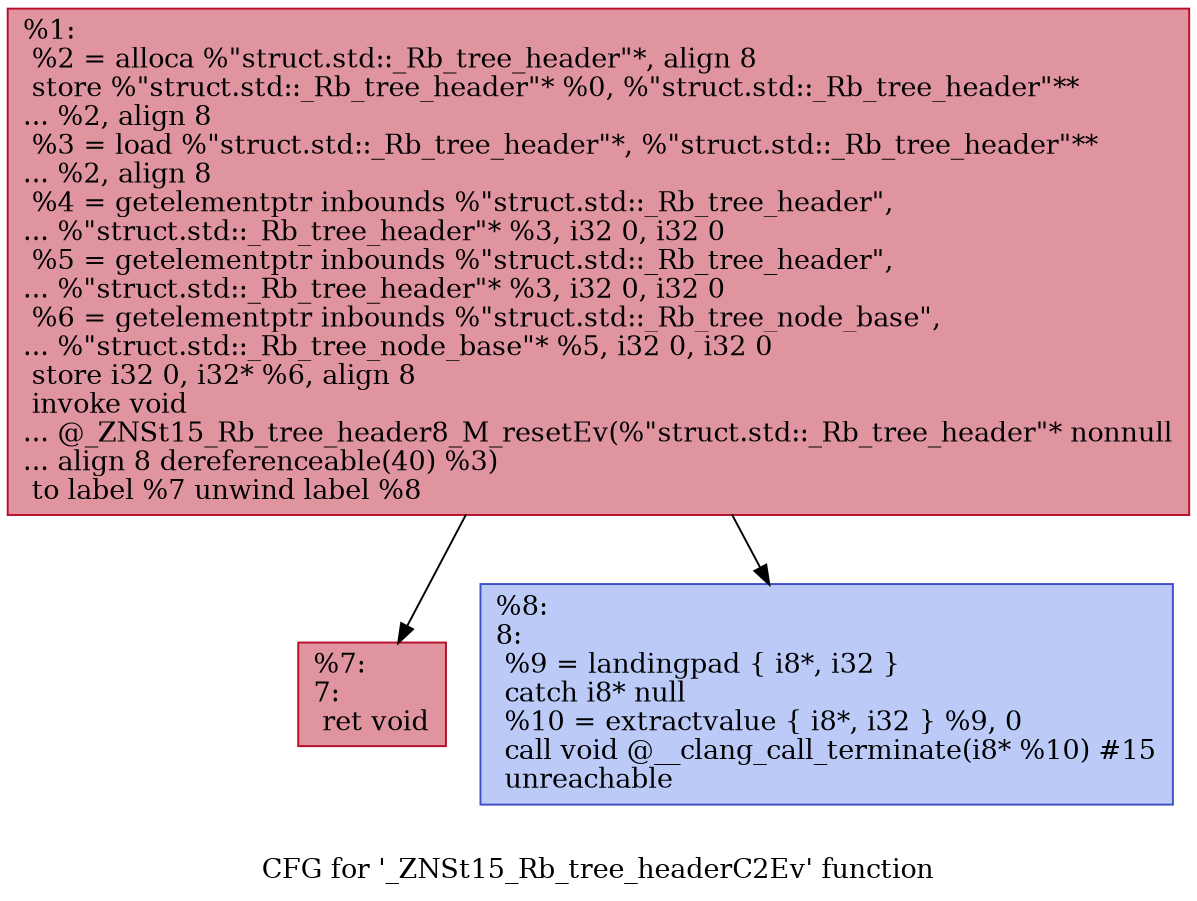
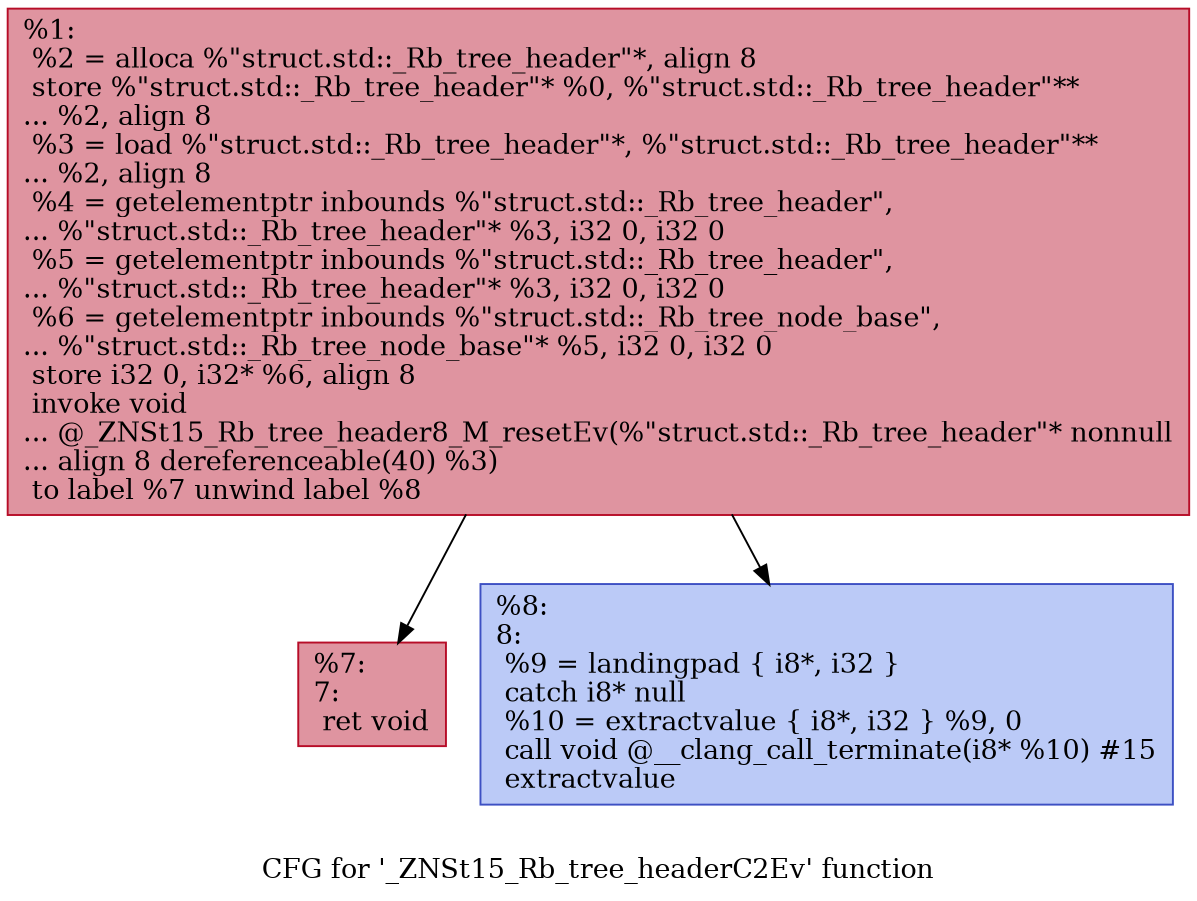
node "%8:": text "unreachable" -> "extractvalue"
